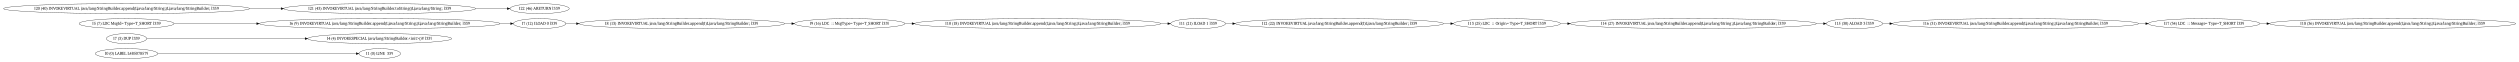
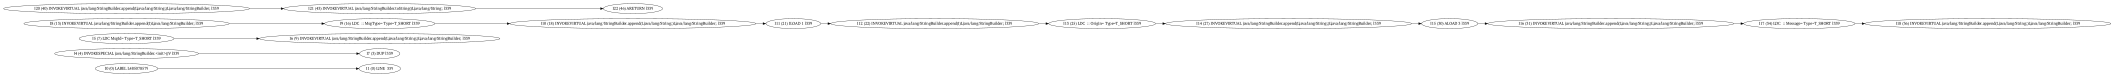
node "I7 (12) ILOAD 0 l339": removed
edge "I7 (3) DUP l339" -> "I4 (4) INVOKESPECIAL java/lang/StringBuilder.<init>()V l339": reversed
